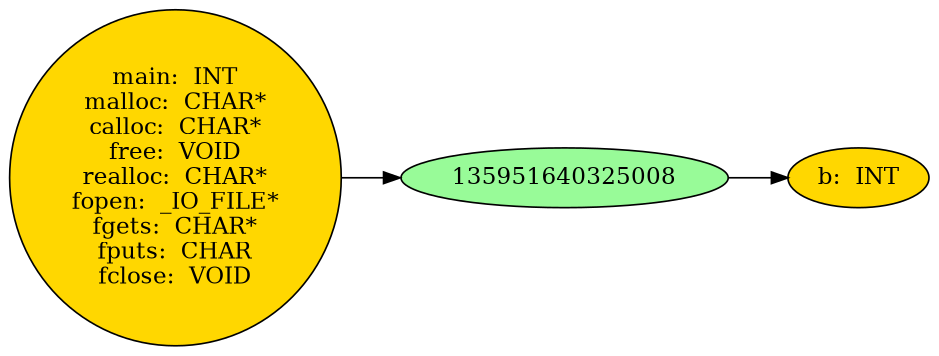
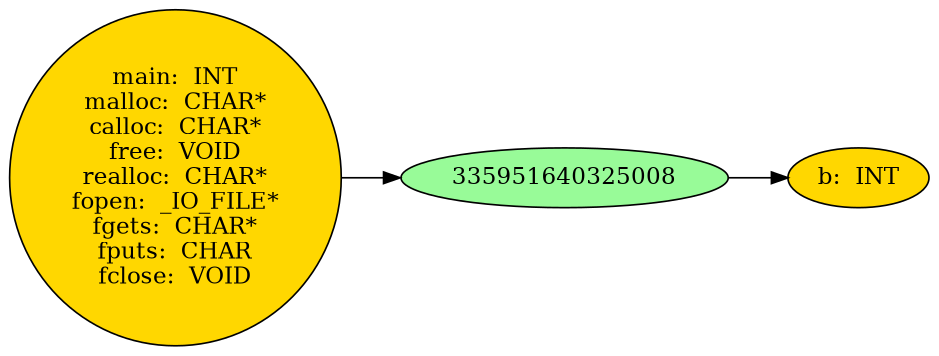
node "135951640325008": label "135951640325008" -> "335951640325008"
